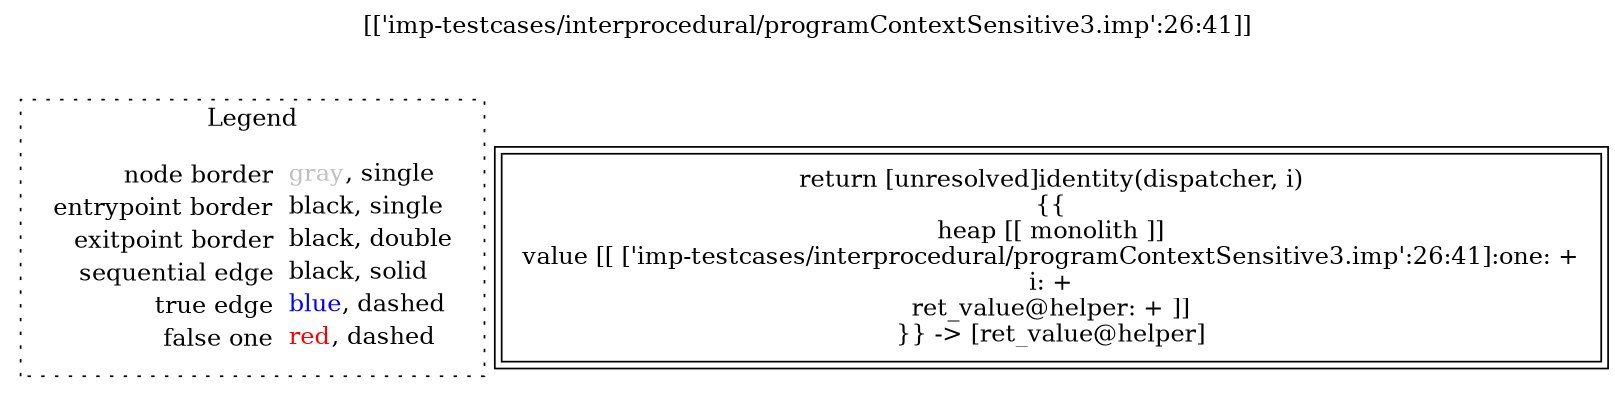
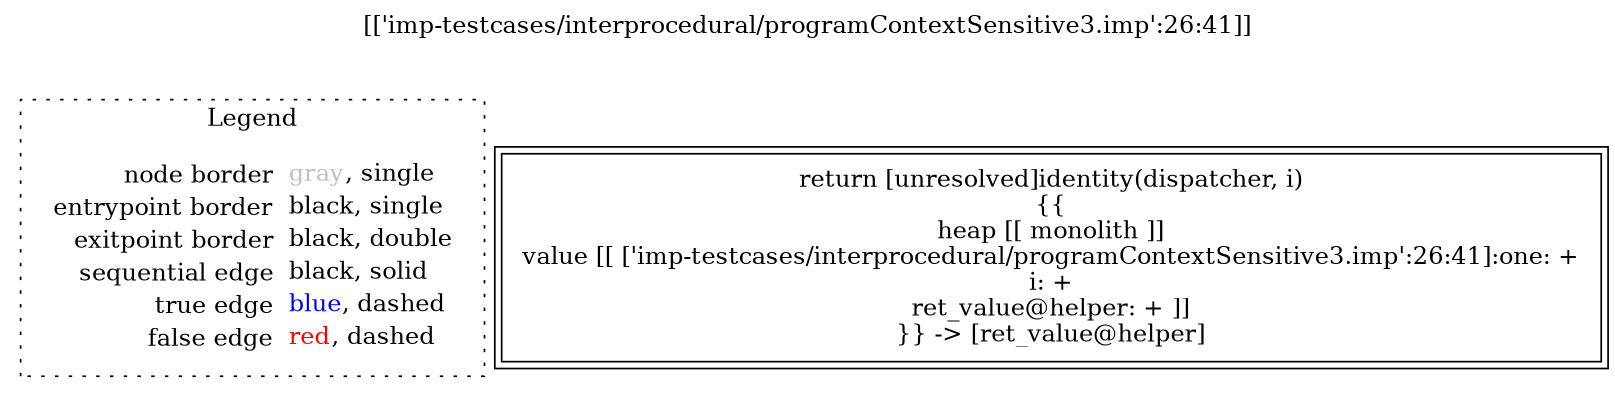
node "node border": text "false one" -> "false edge"
